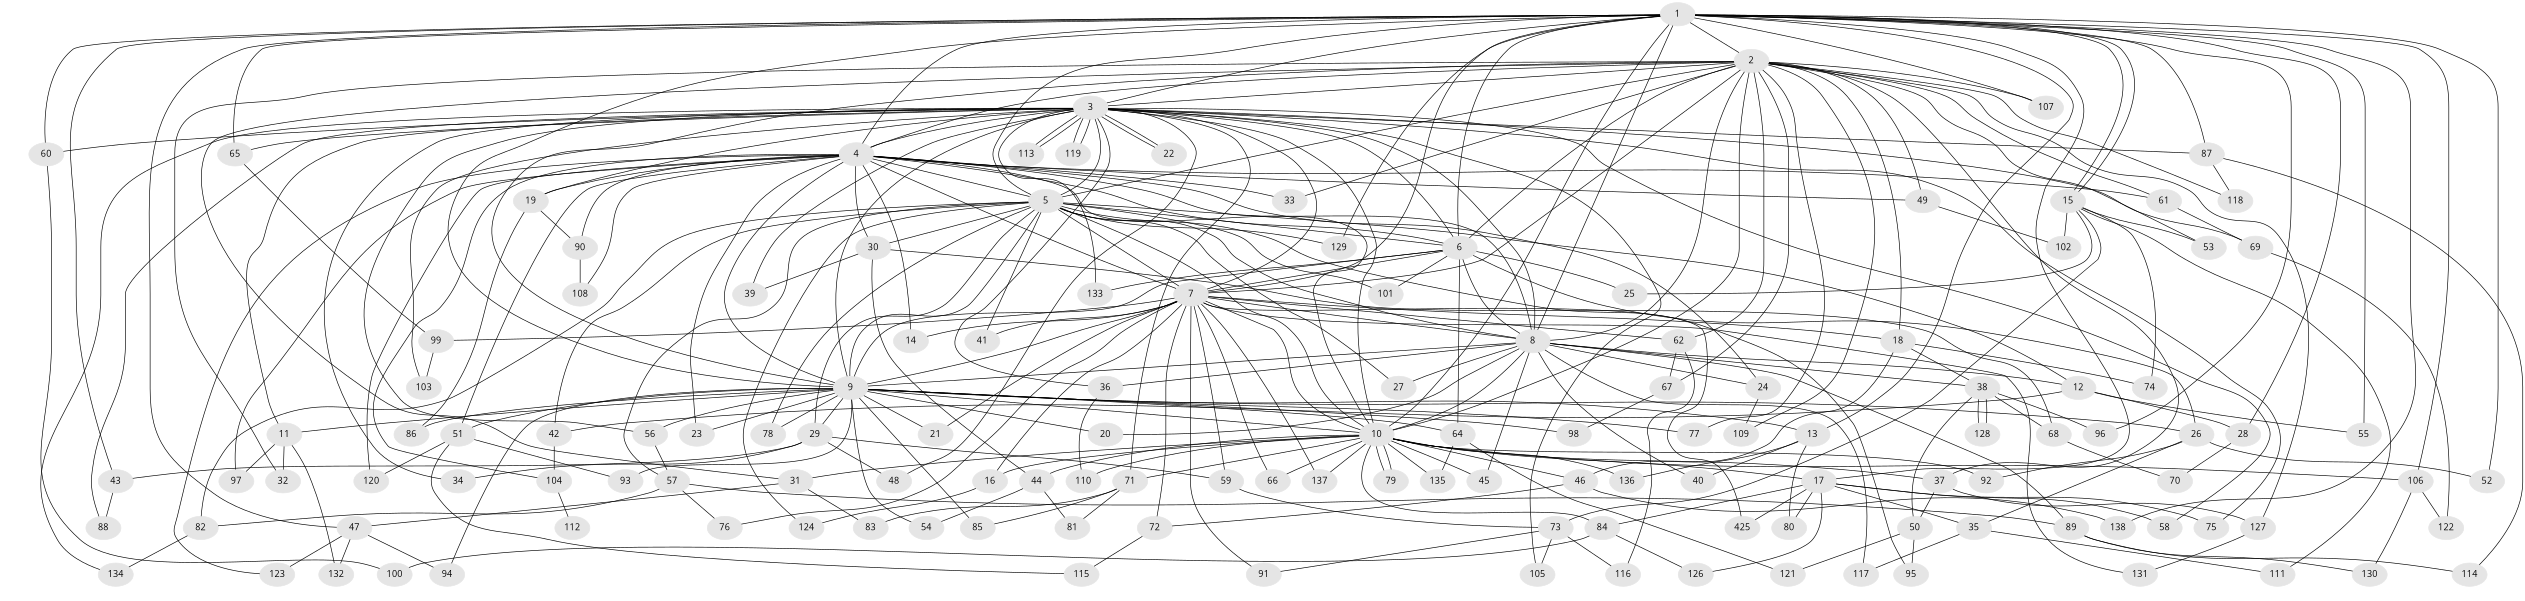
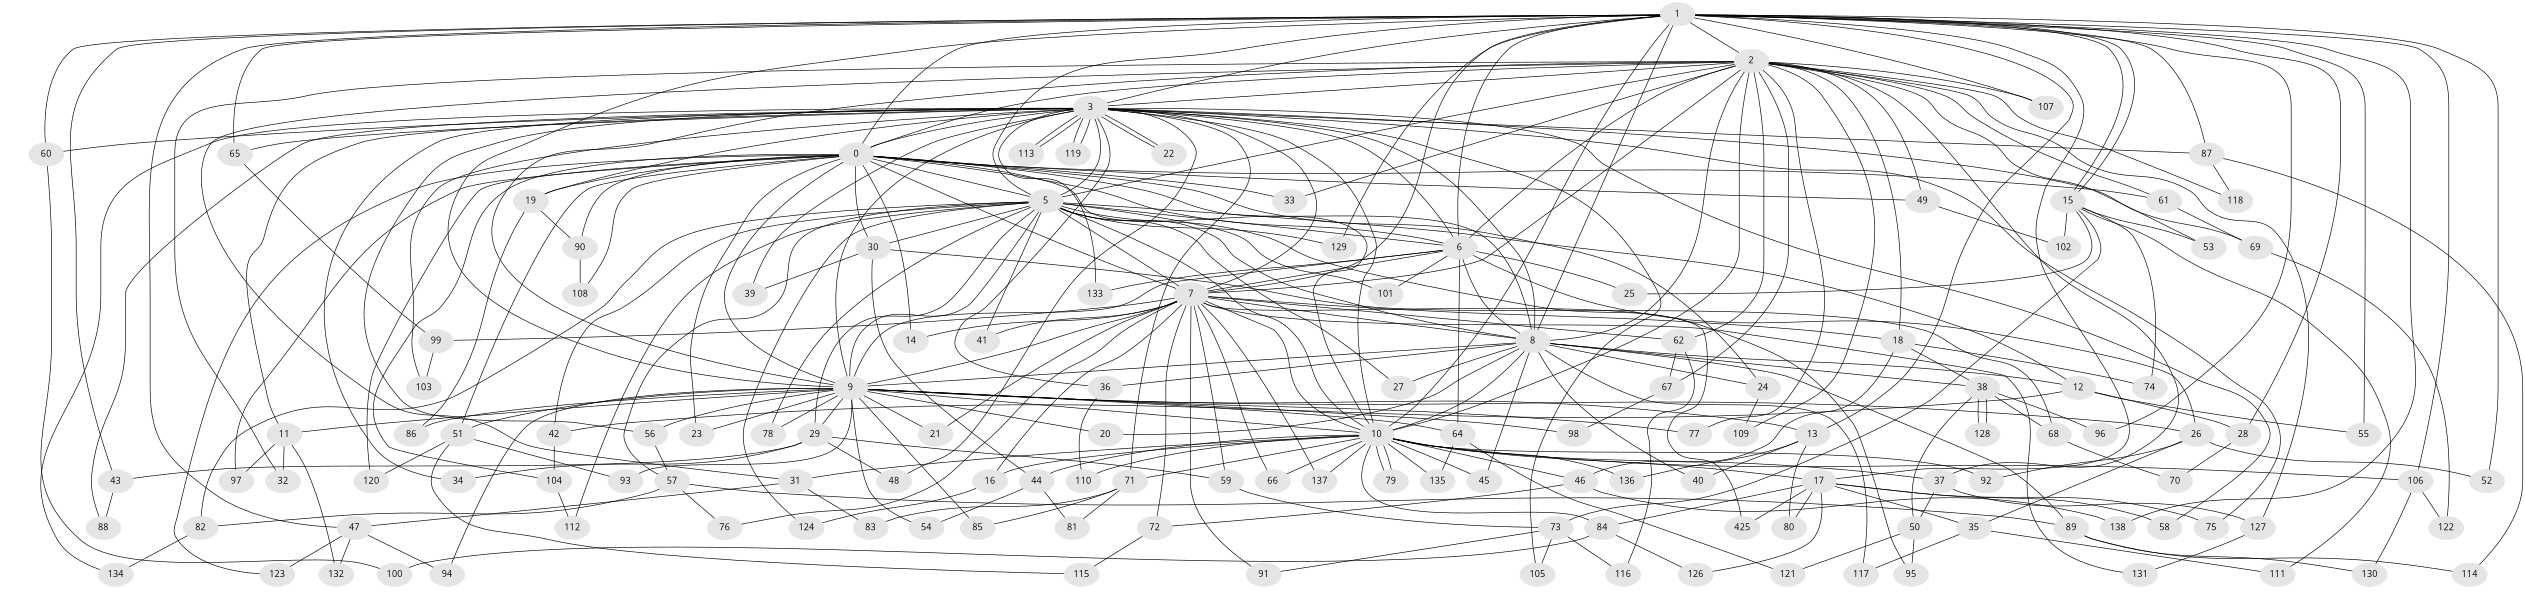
node "4": label "4" -> "0"
edge "5" -- "112": added
